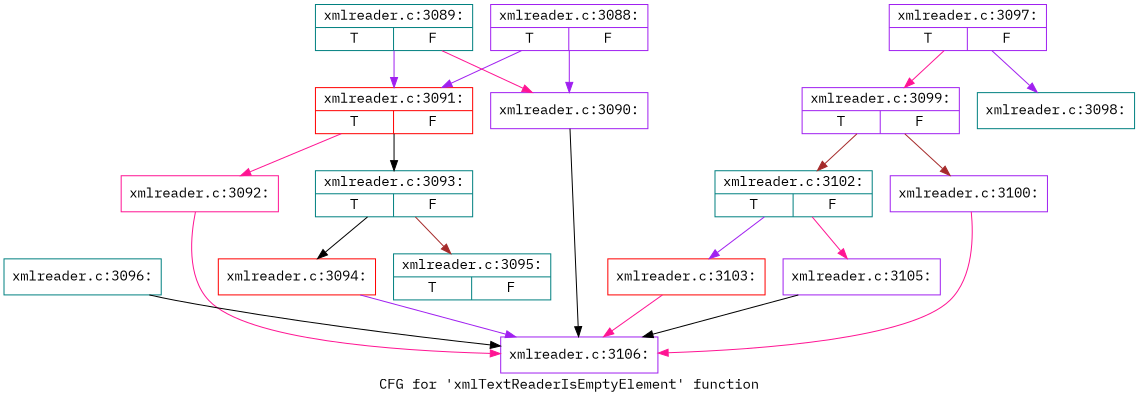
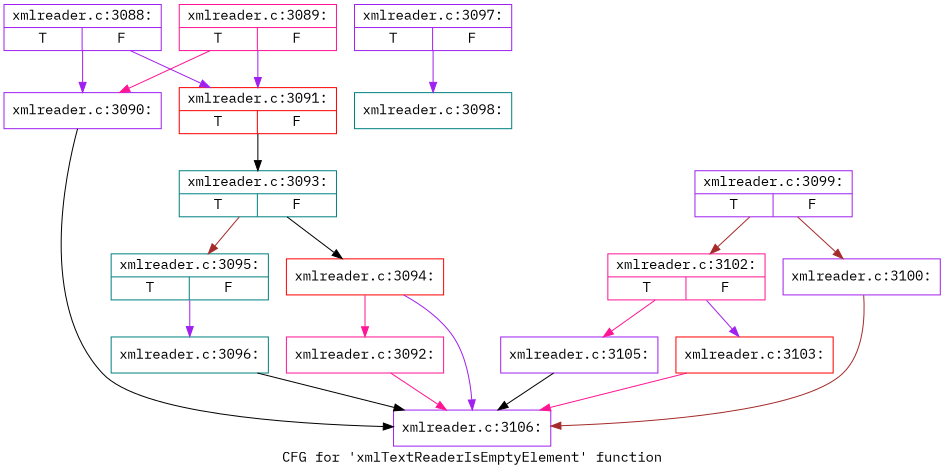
node "xmlreader.c:3089:": color teal -> deeppink
edge "xmlreader.c:3097:" -> "xmlreader.c:3099:": removed
edge "xmlreader.c:3091:" -> "xmlreader.c:3092:": now "xmlreader.c:3094:" -> "xmlreader.c:3092:"
node "xmlreader.c:3102:": color teal -> deeppink
edge "xmlreader.c:3095:" -> "xmlreader.c:3096:": added
edge "xmlreader.c:3100:" -> "xmlreader.c:3106:": color deeppink -> brown
